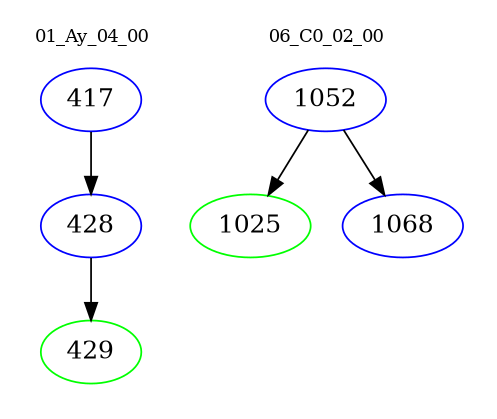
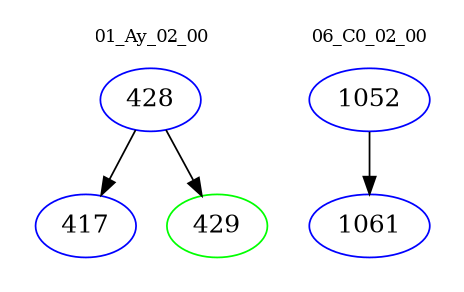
cluster "01_Ay_04_00": label "01_Ay_04_00" -> "01_Ay_02_00"
edge "417" -> "428": reversed
node "1025": removed
node "1068": label "1068" -> "1061"
